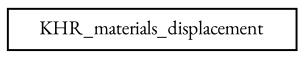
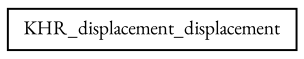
node "KHR_materials_displacement": label "KHR_materials_displacement" -> "KHR_displacement_displacement"
